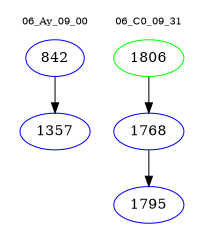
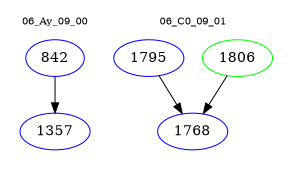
cluster "06_C0_09_31": label "06_C0_09_31" -> "06_C0_09_01"
edge "1768" -> "1795": reversed
